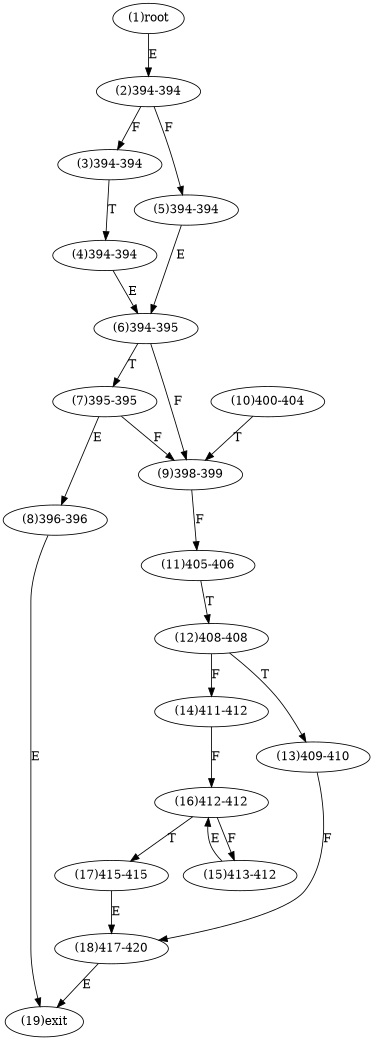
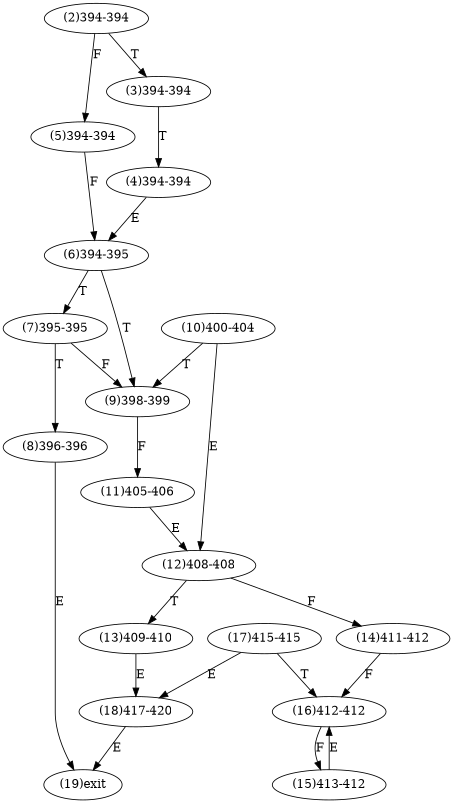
node "(1)root": removed
edge "(2)394-394" -> "(3)394-394": label "F" -> "T"
edge "(5)394-394" -> "(6)394-395": label "E" -> "F"
edge "(6)394-395" -> "(9)398-399": label "F" -> "T"
edge "(7)395-395" -> "(8)396-396": label "E" -> "T"
edge "(10)400-404" -> "(12)408-408": added, label "E"
edge "(11)405-406" -> "(12)408-408": label "T" -> "E"
edge "(16)412-412" -> "(17)415-415": reversed
edge "(13)409-410" -> "(18)417-420": label "F" -> "E"
